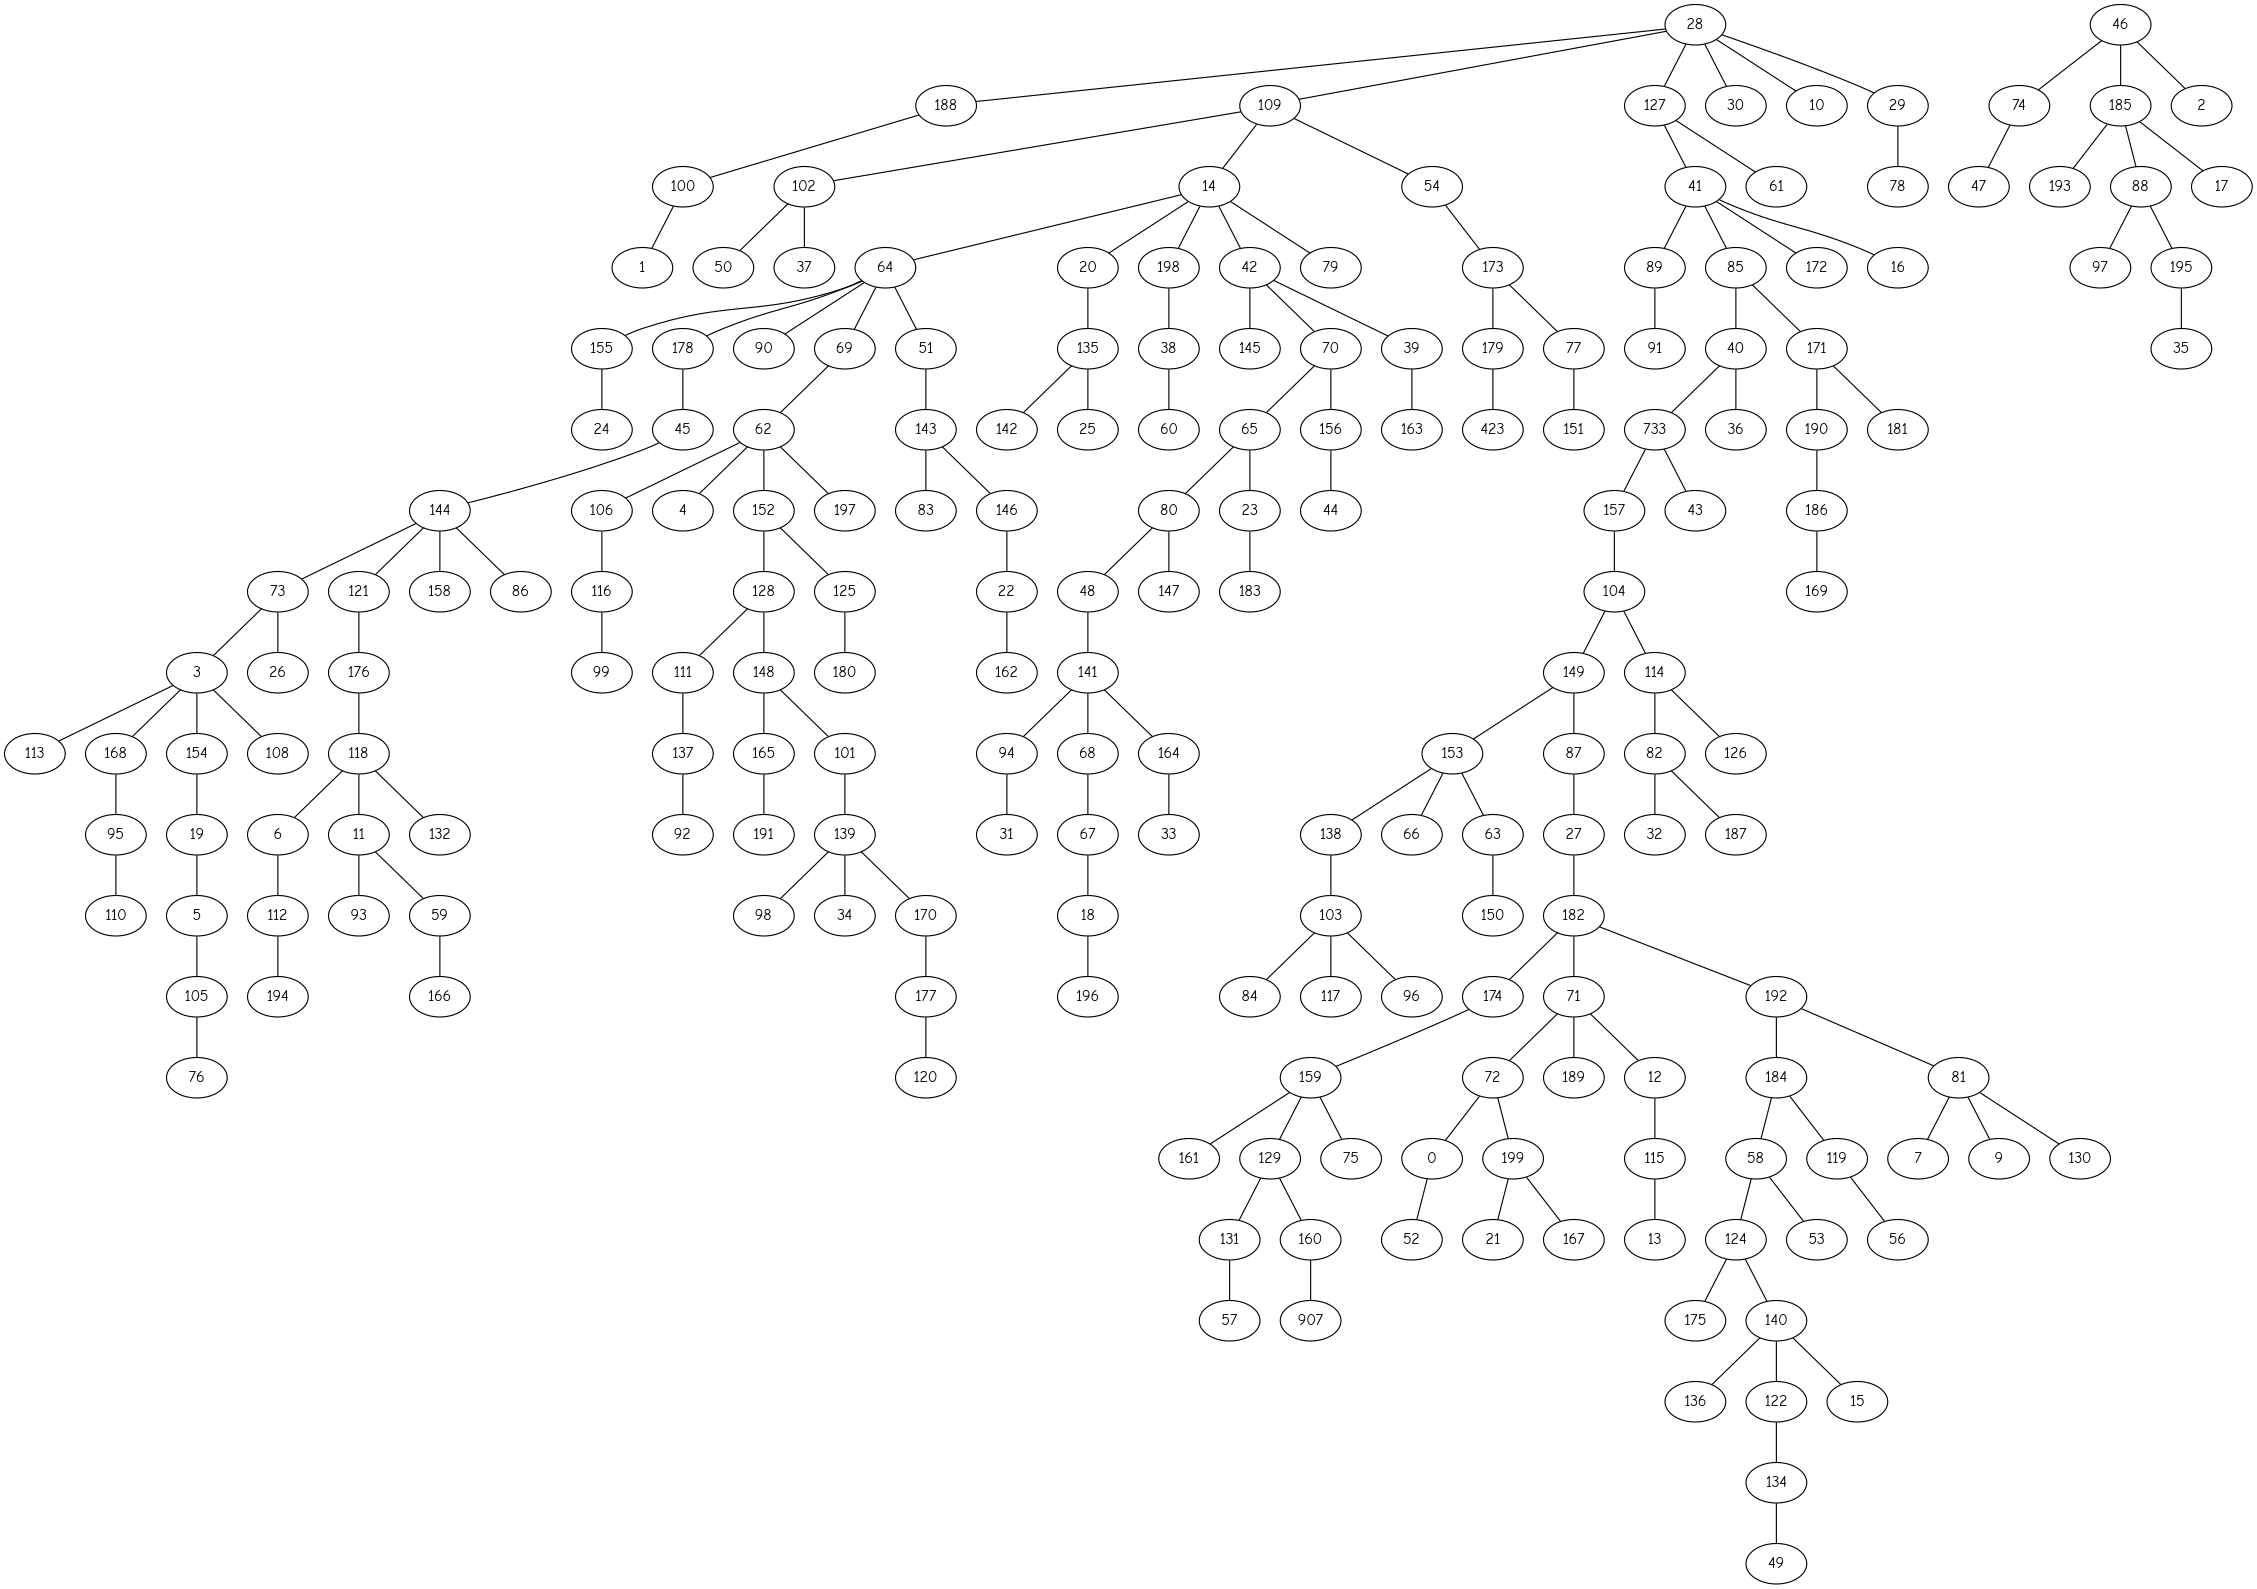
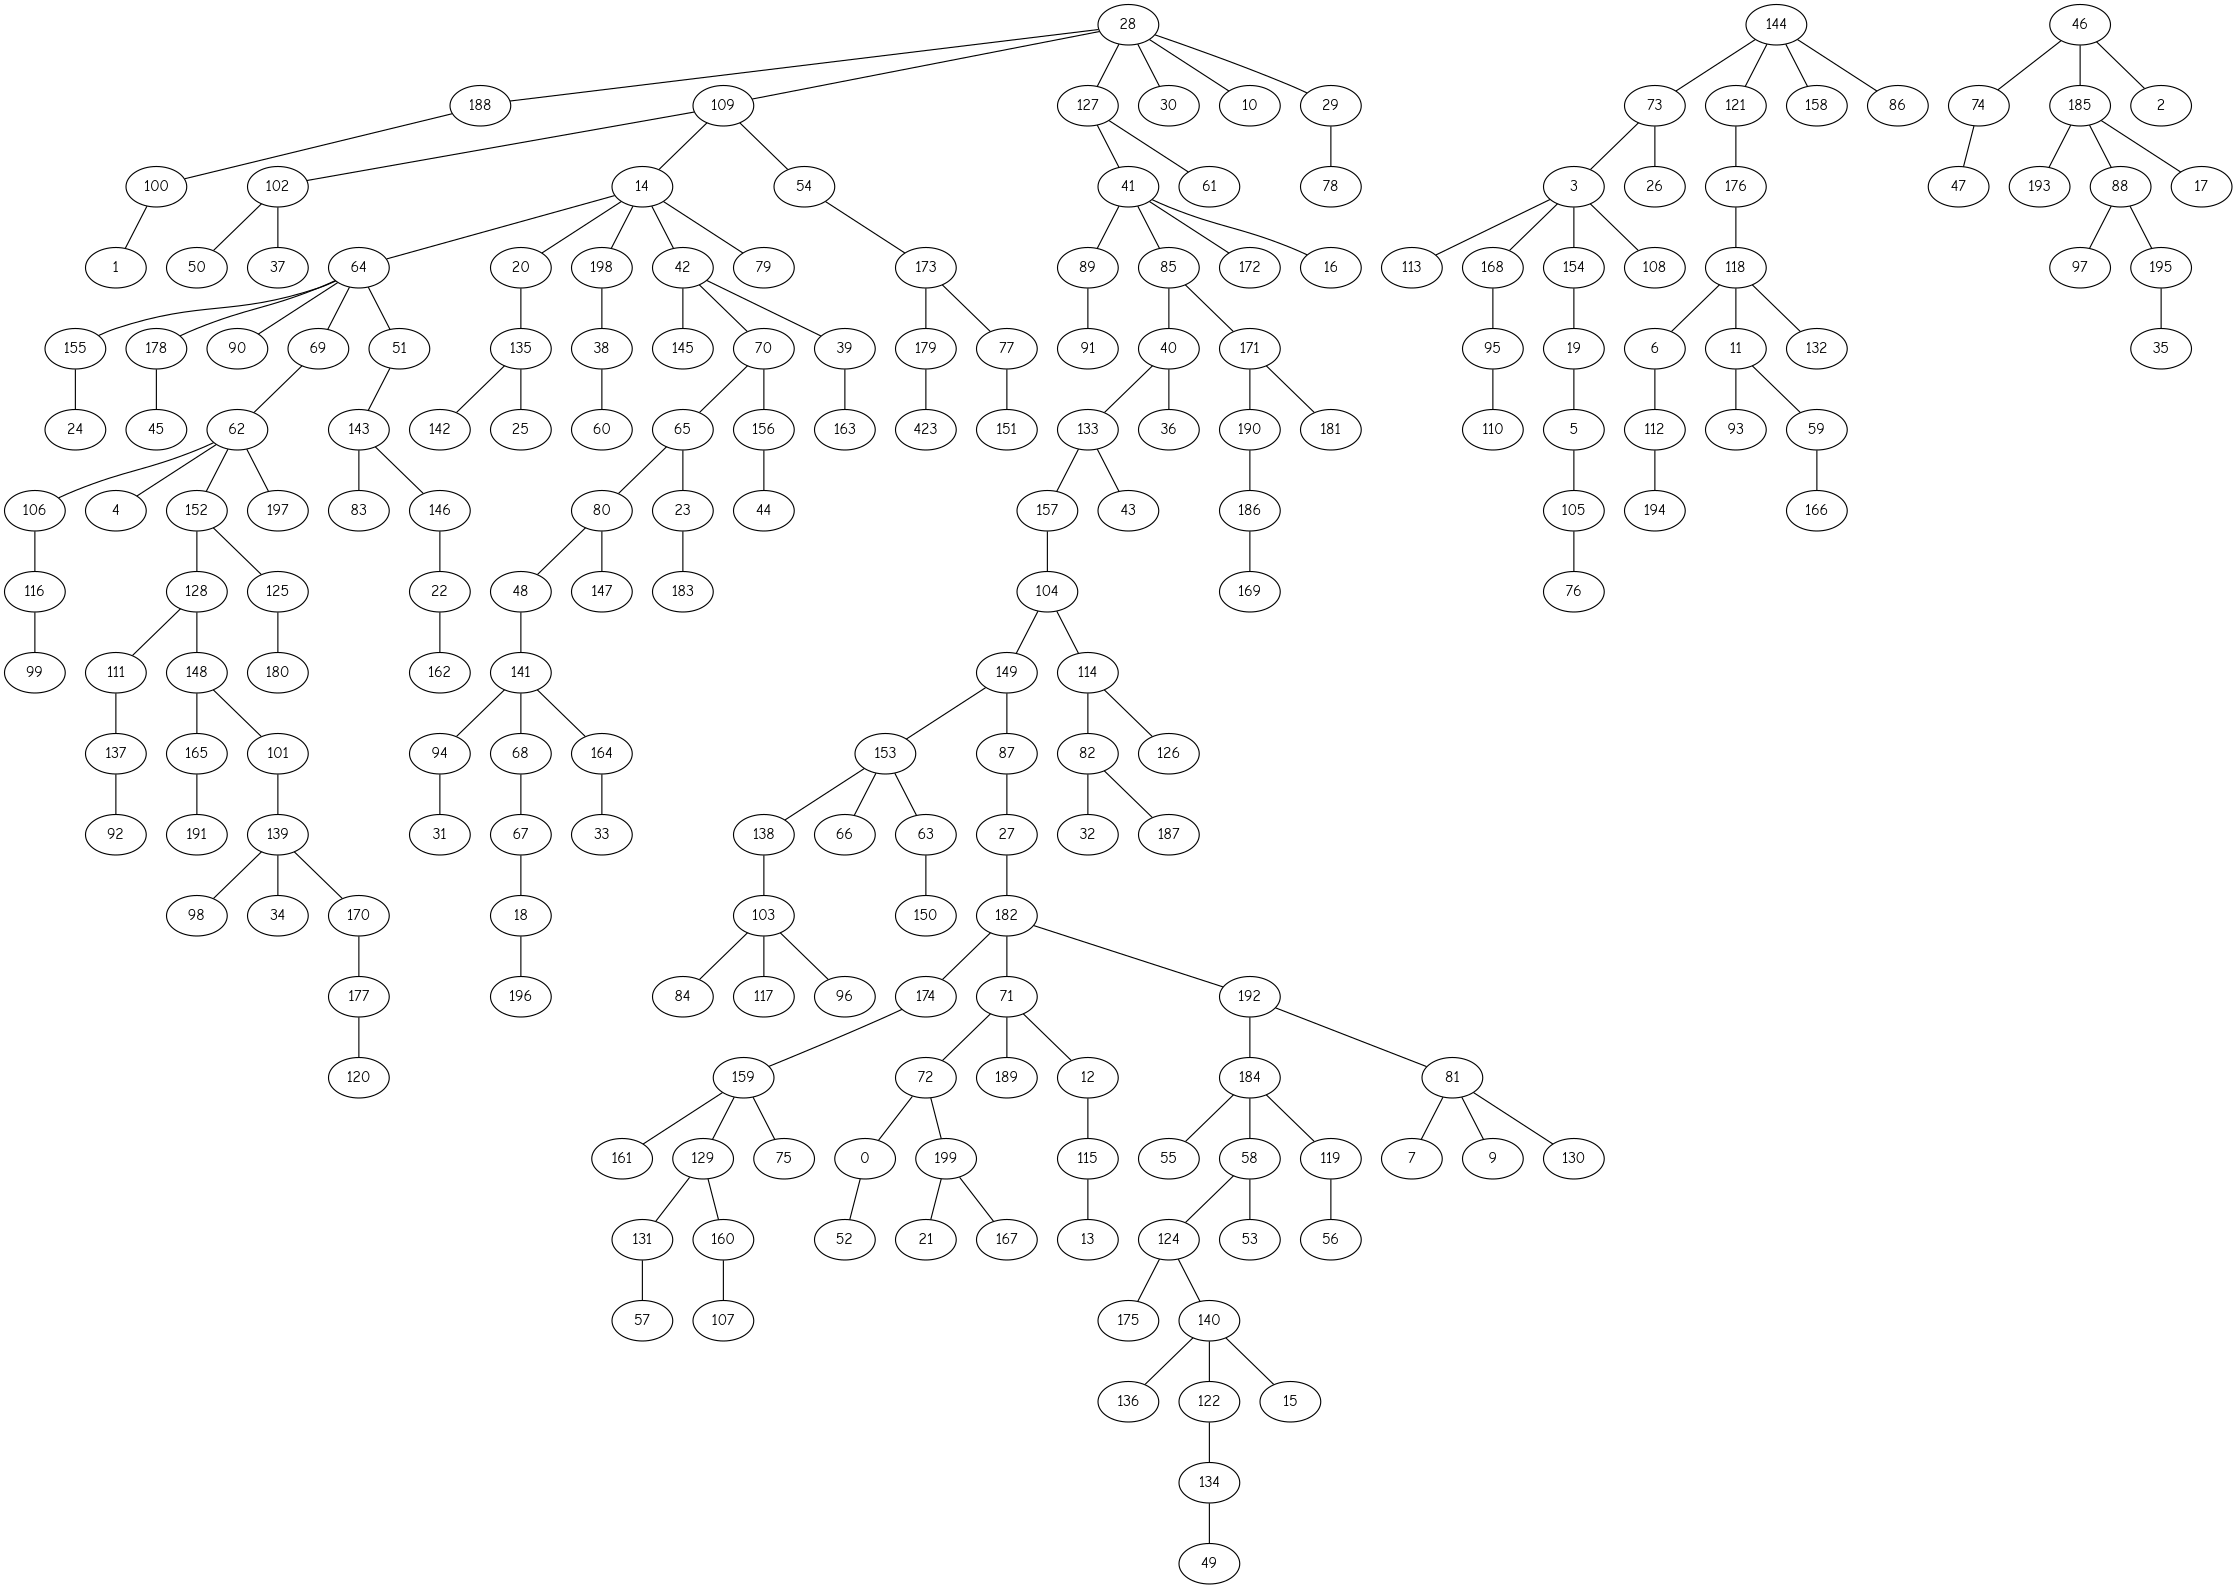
node "733": label "733" -> "133"
edge "45" -- "144": removed
node "55": added
node "907": label "907" -> "107"
